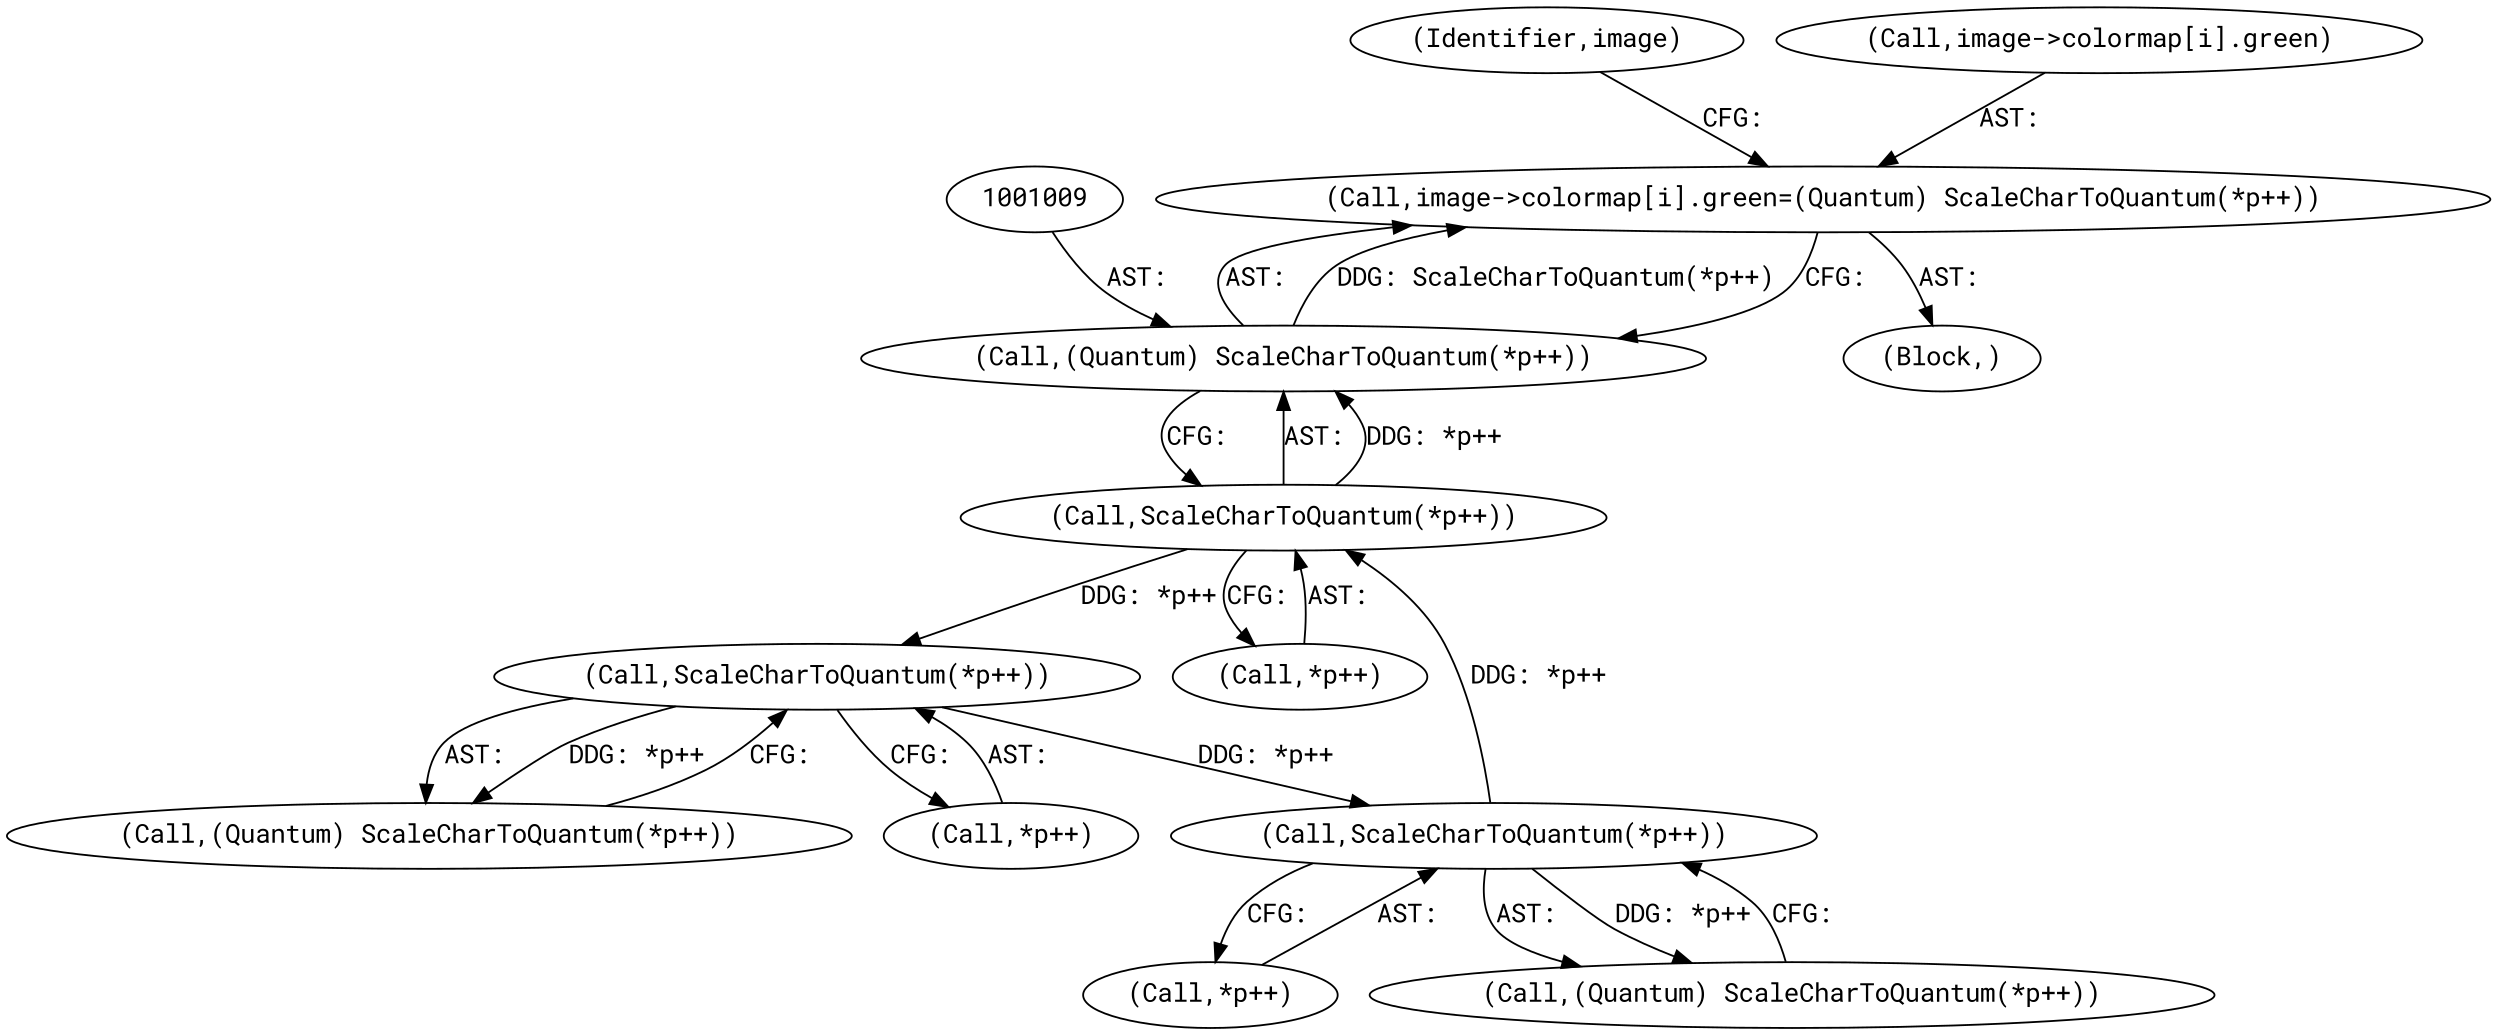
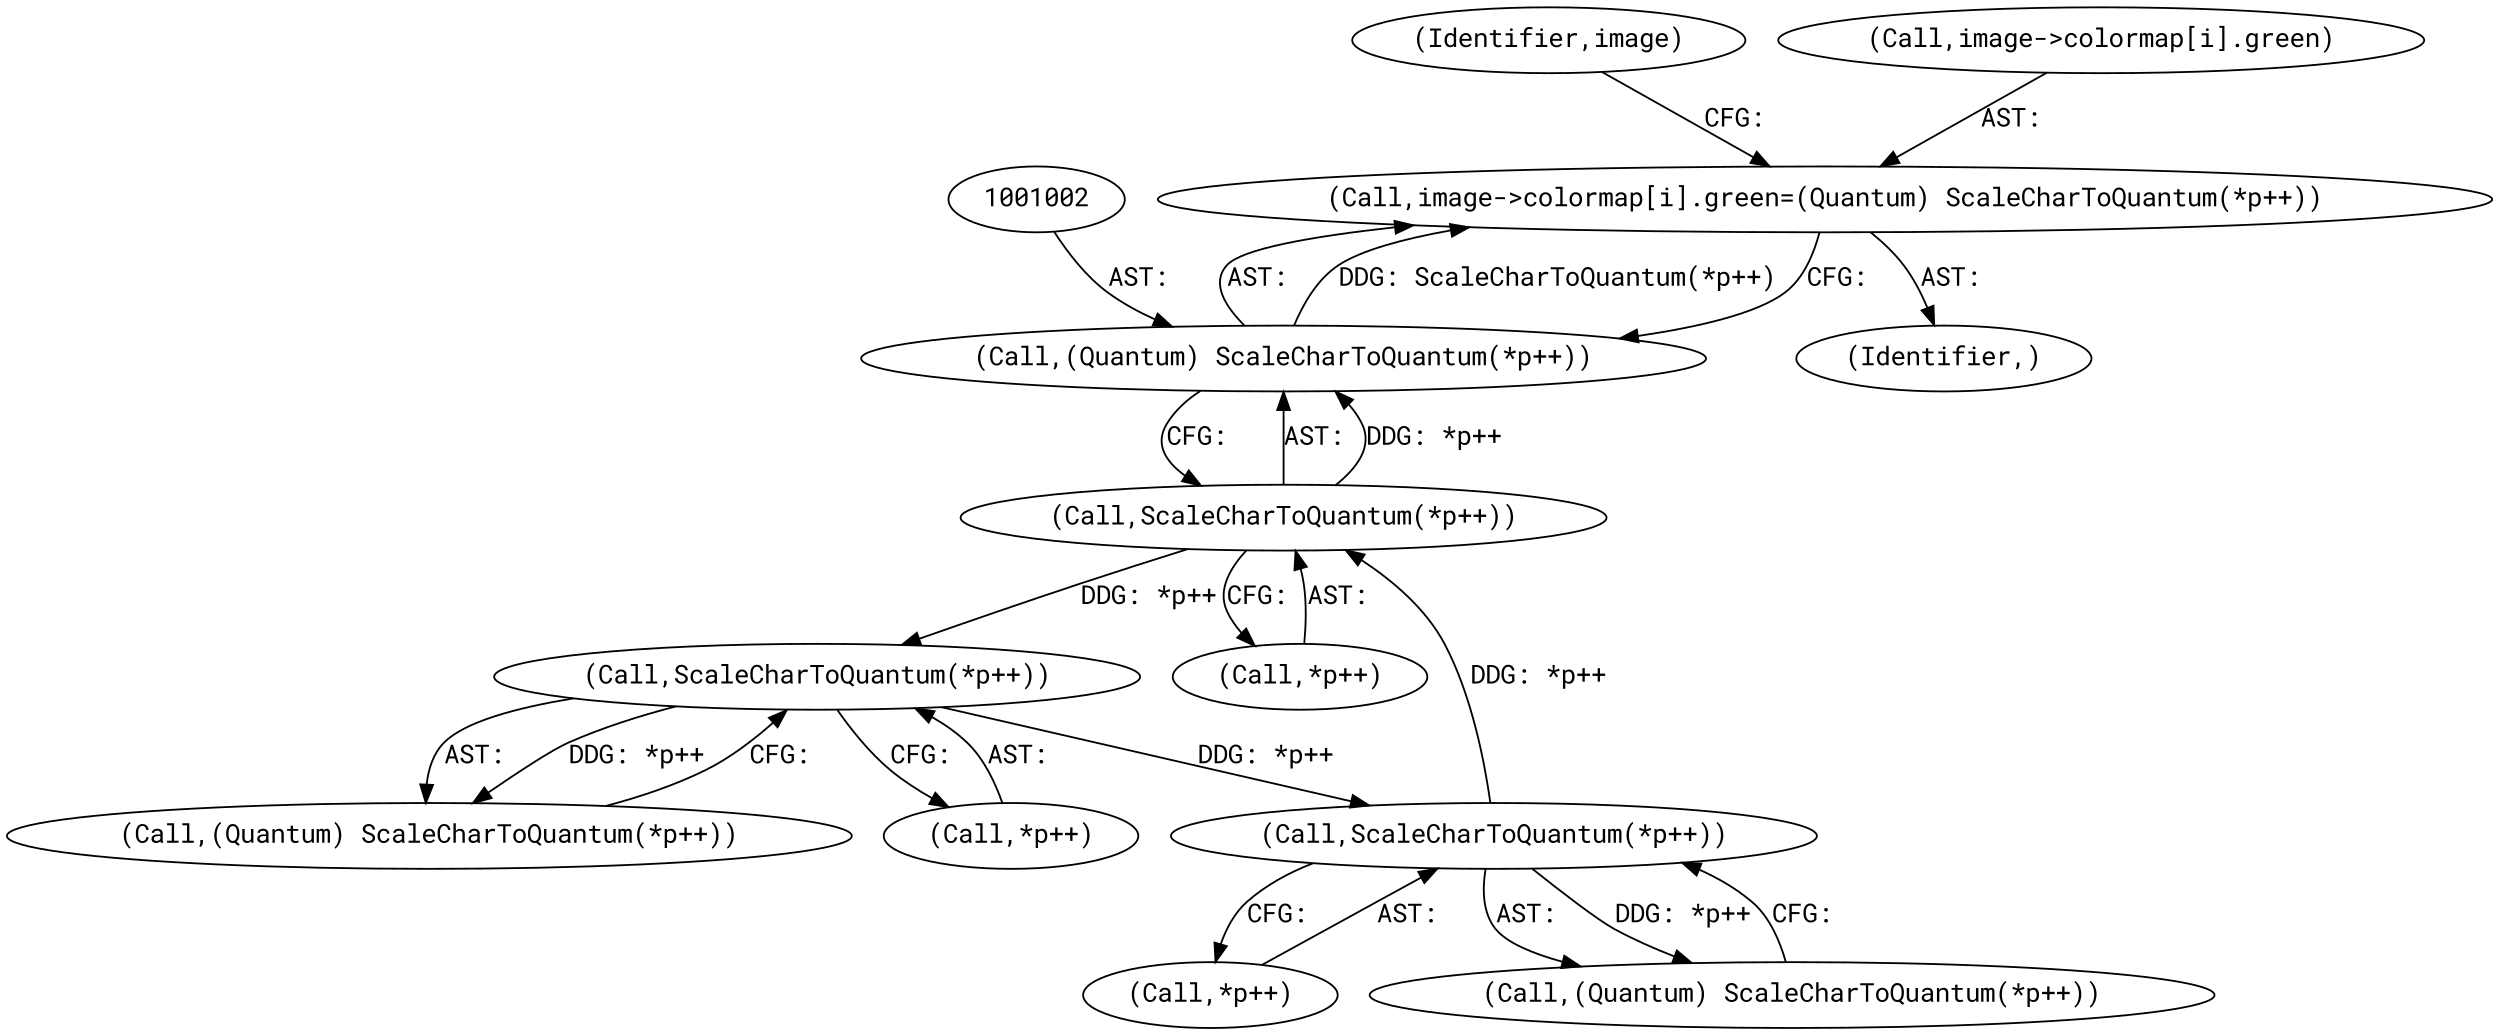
node "1001009": label "1001009" -> "1001002"
node "(Block,)": label "(Block,)" -> "(Identifier,)"
